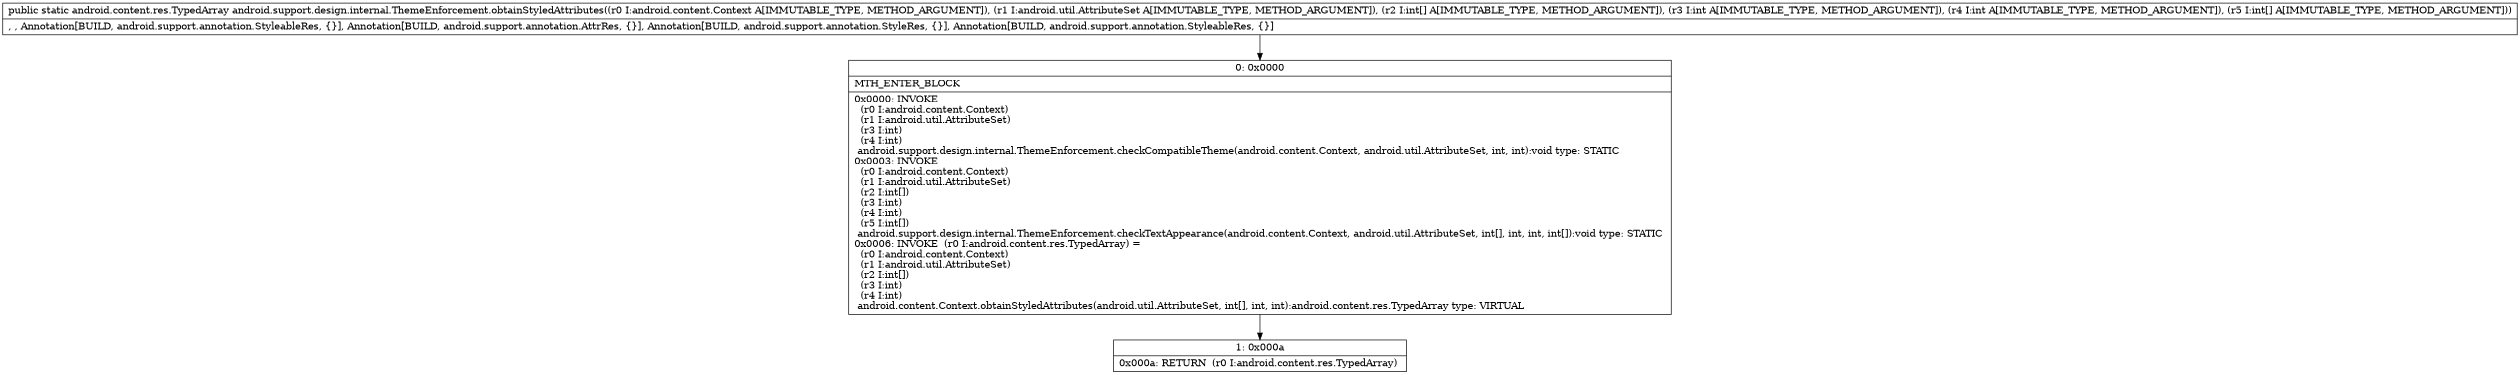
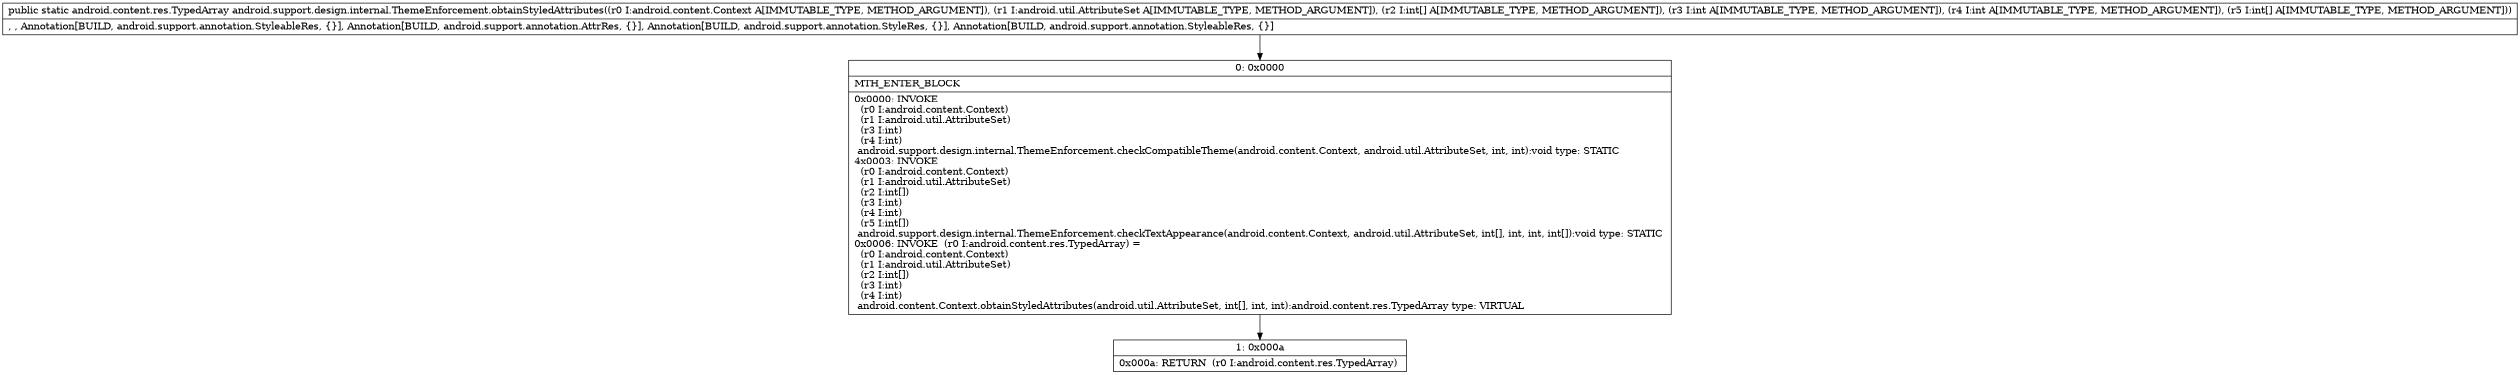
node "0: 0x0000": text "0x0003: INVOKE" -> "4x0003: INVOKE"
